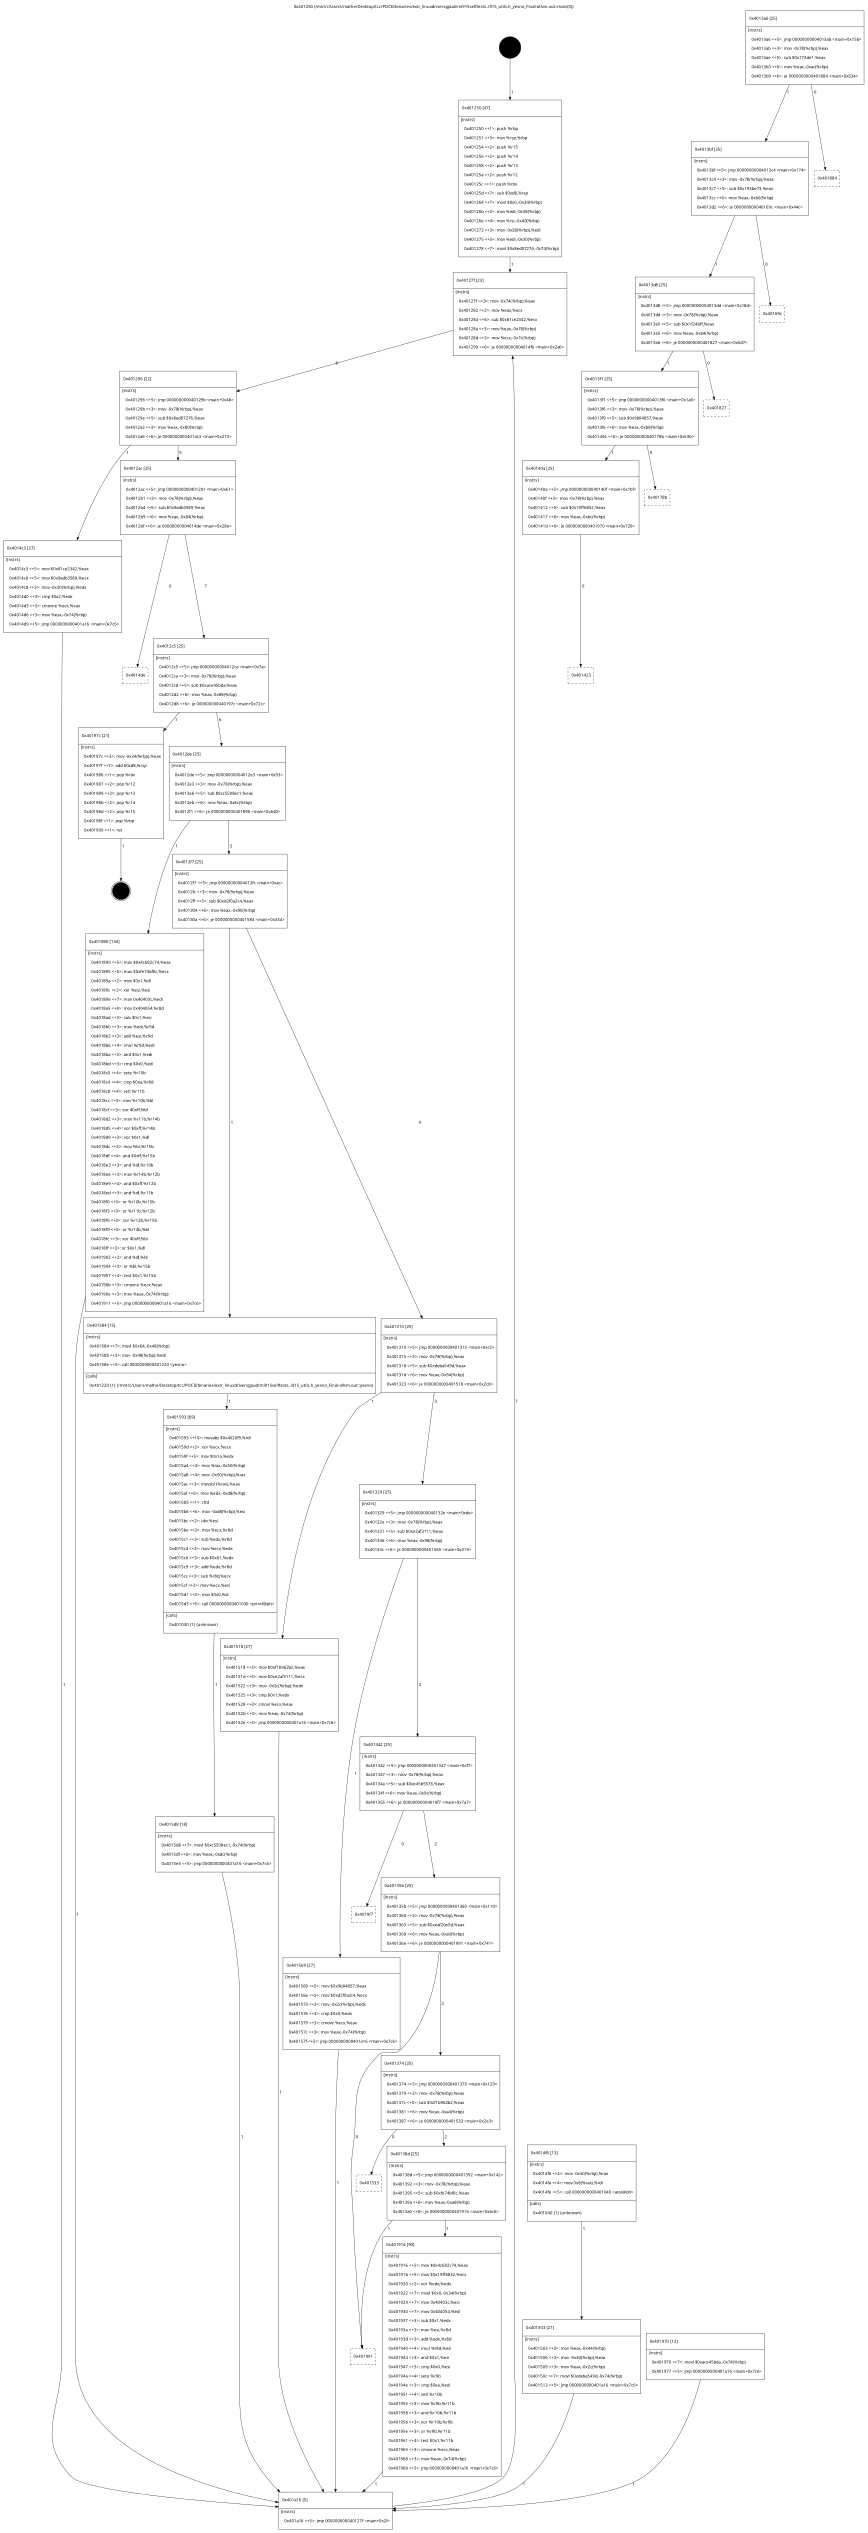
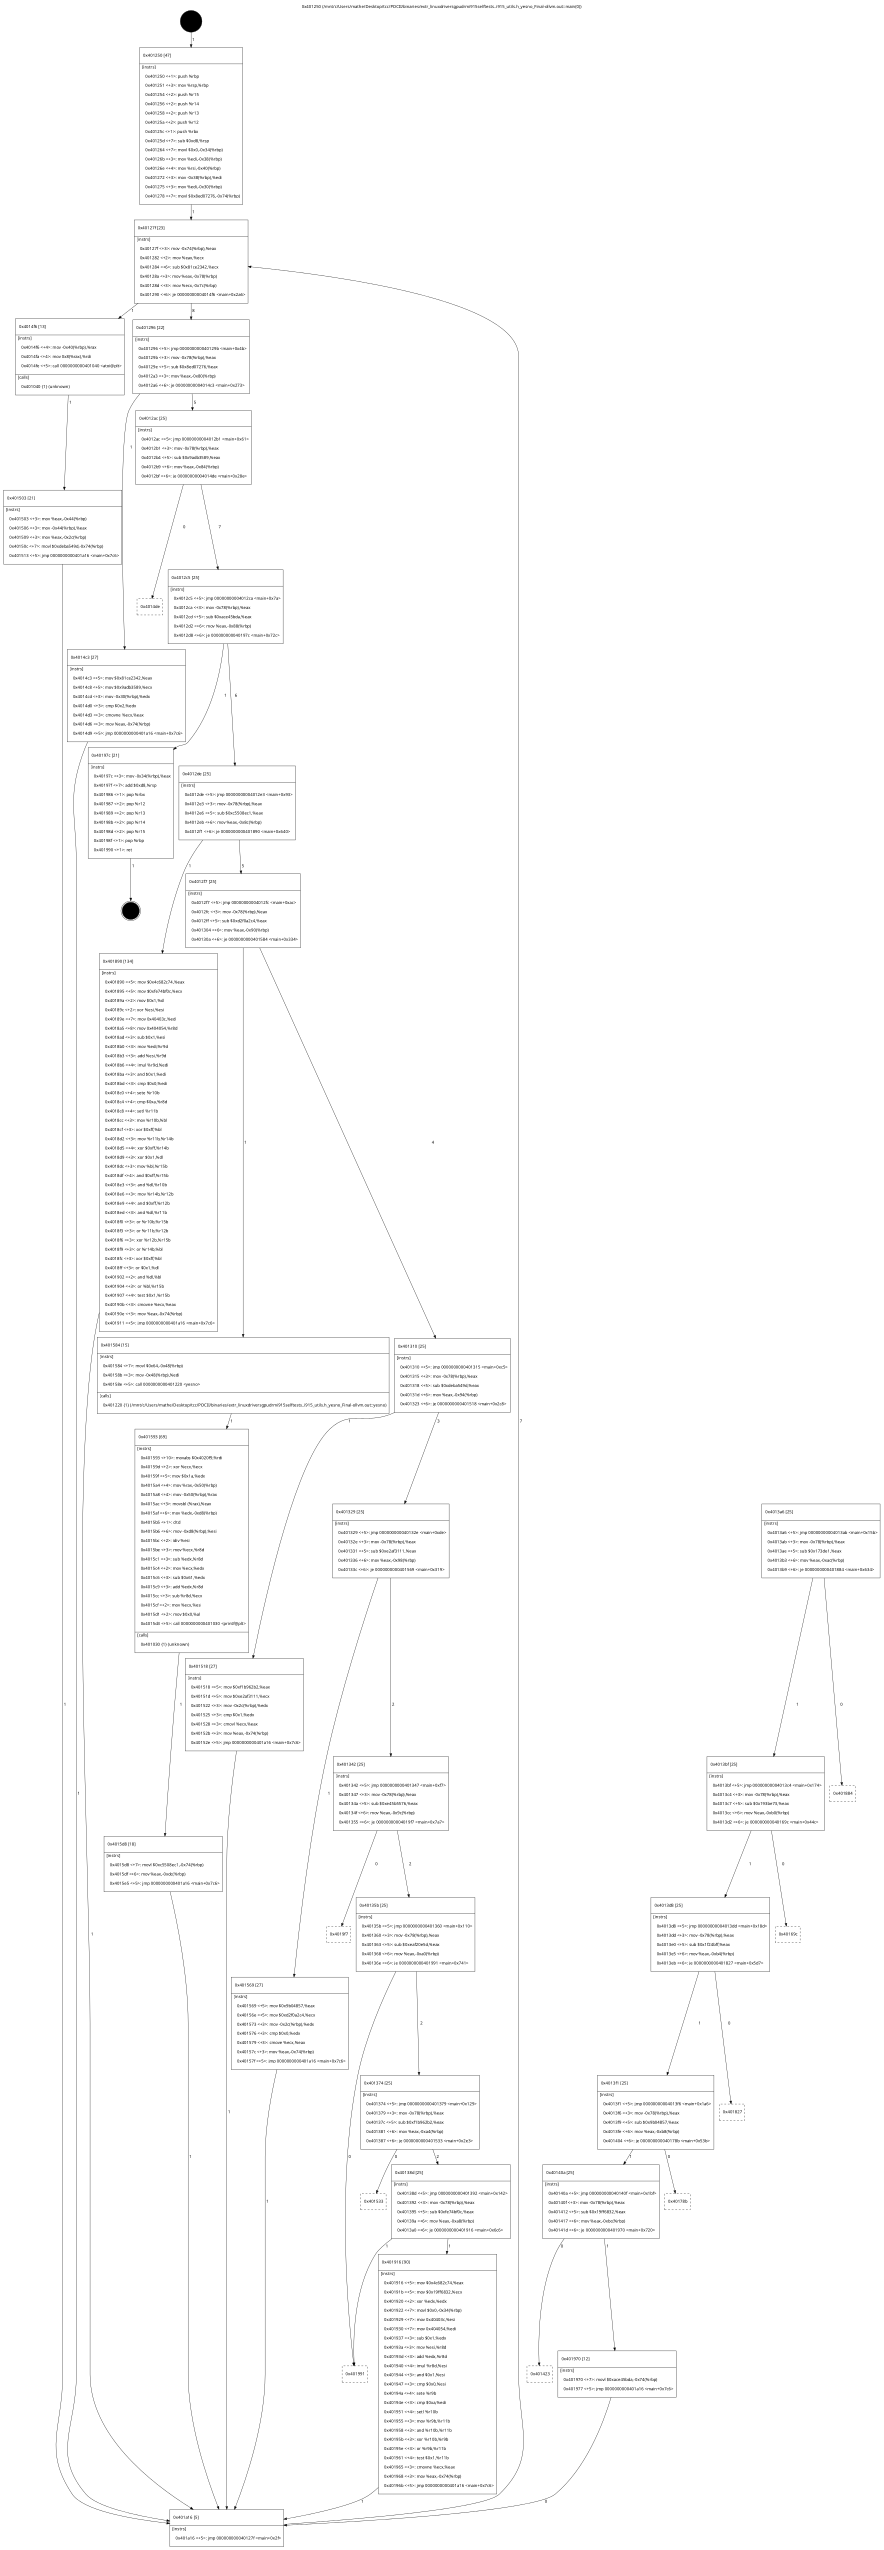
edge "0x40127f [23]" -> "0x4014f6 [13]": added, label "1"
edge "0x40140a [25]" -> "0x401970 [12]": added, label "1"
edge "0x401970 [12]" -> "0x401a16 [5]": label " 1" -> " 0"
